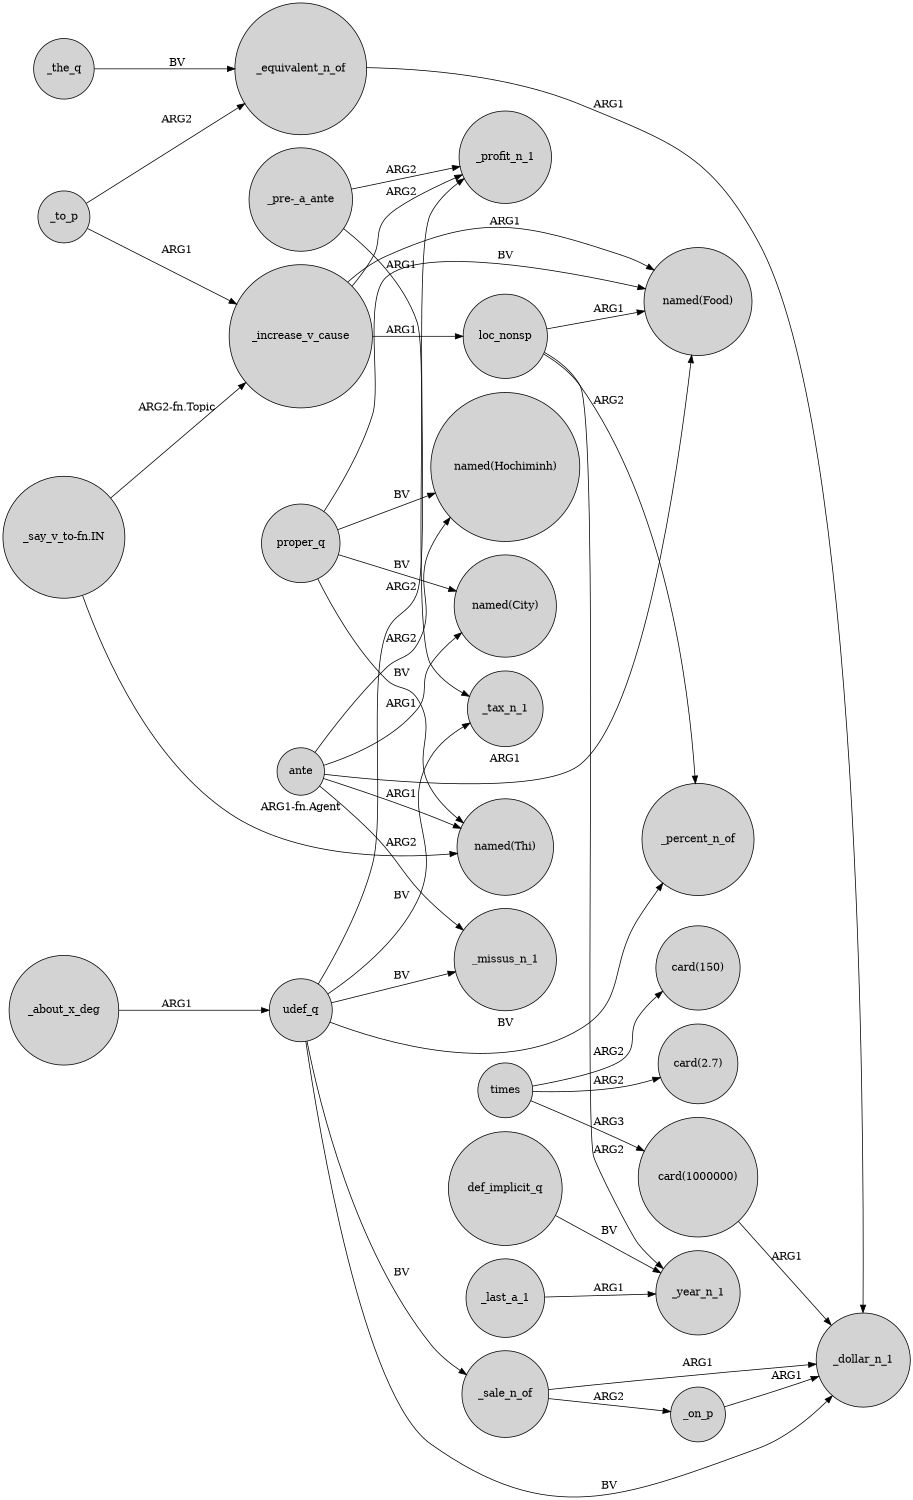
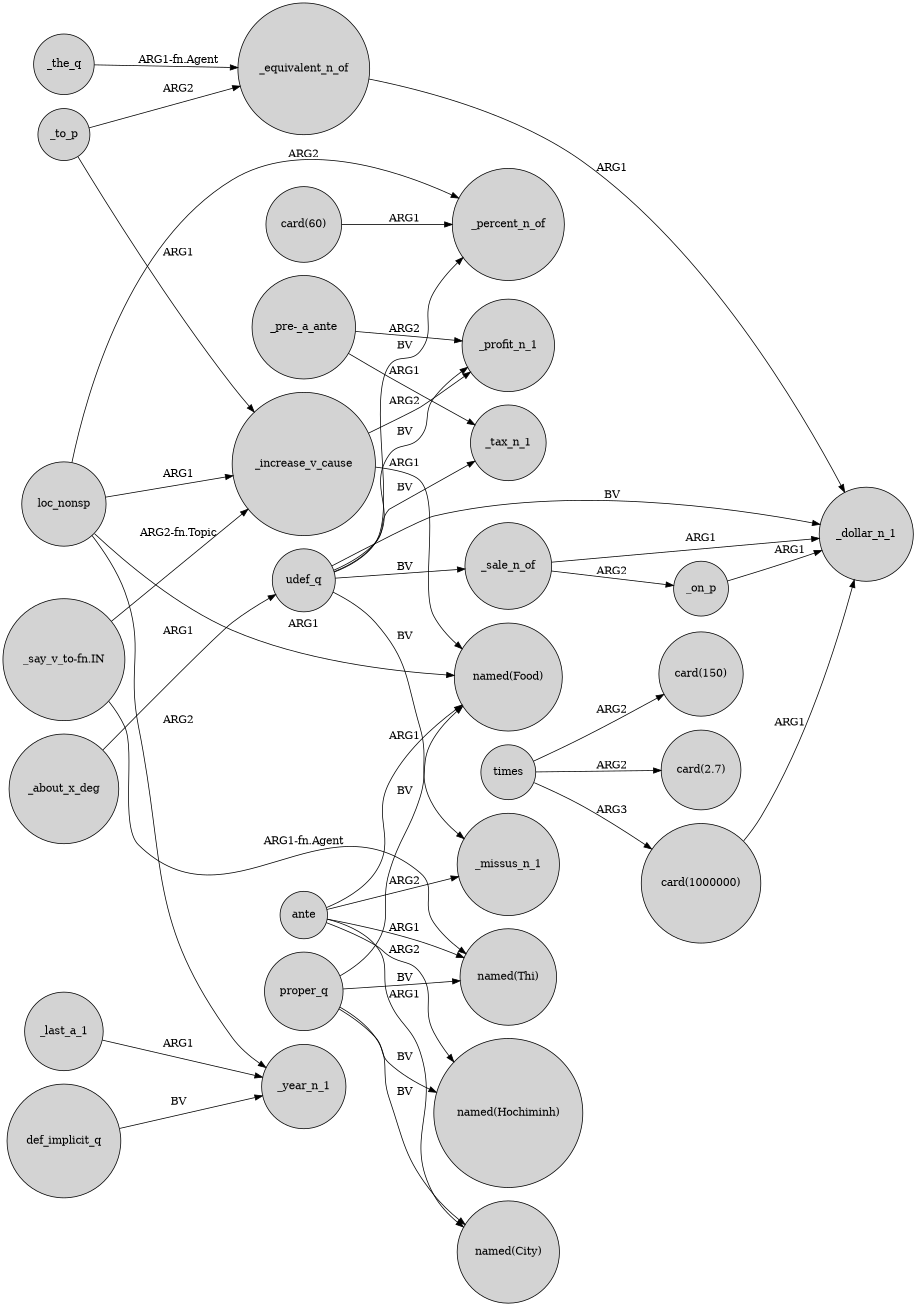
edge "_the_q" -> "_equivalent_n_of": label "BV" -> "ARG1-fn.Agent"
node "card(60)": added
edge "_increase_v_cause" -> "loc_nonsp": reversed
edge "udef_q" -> "_profit_n_1": label "ARG2" -> "BV"
